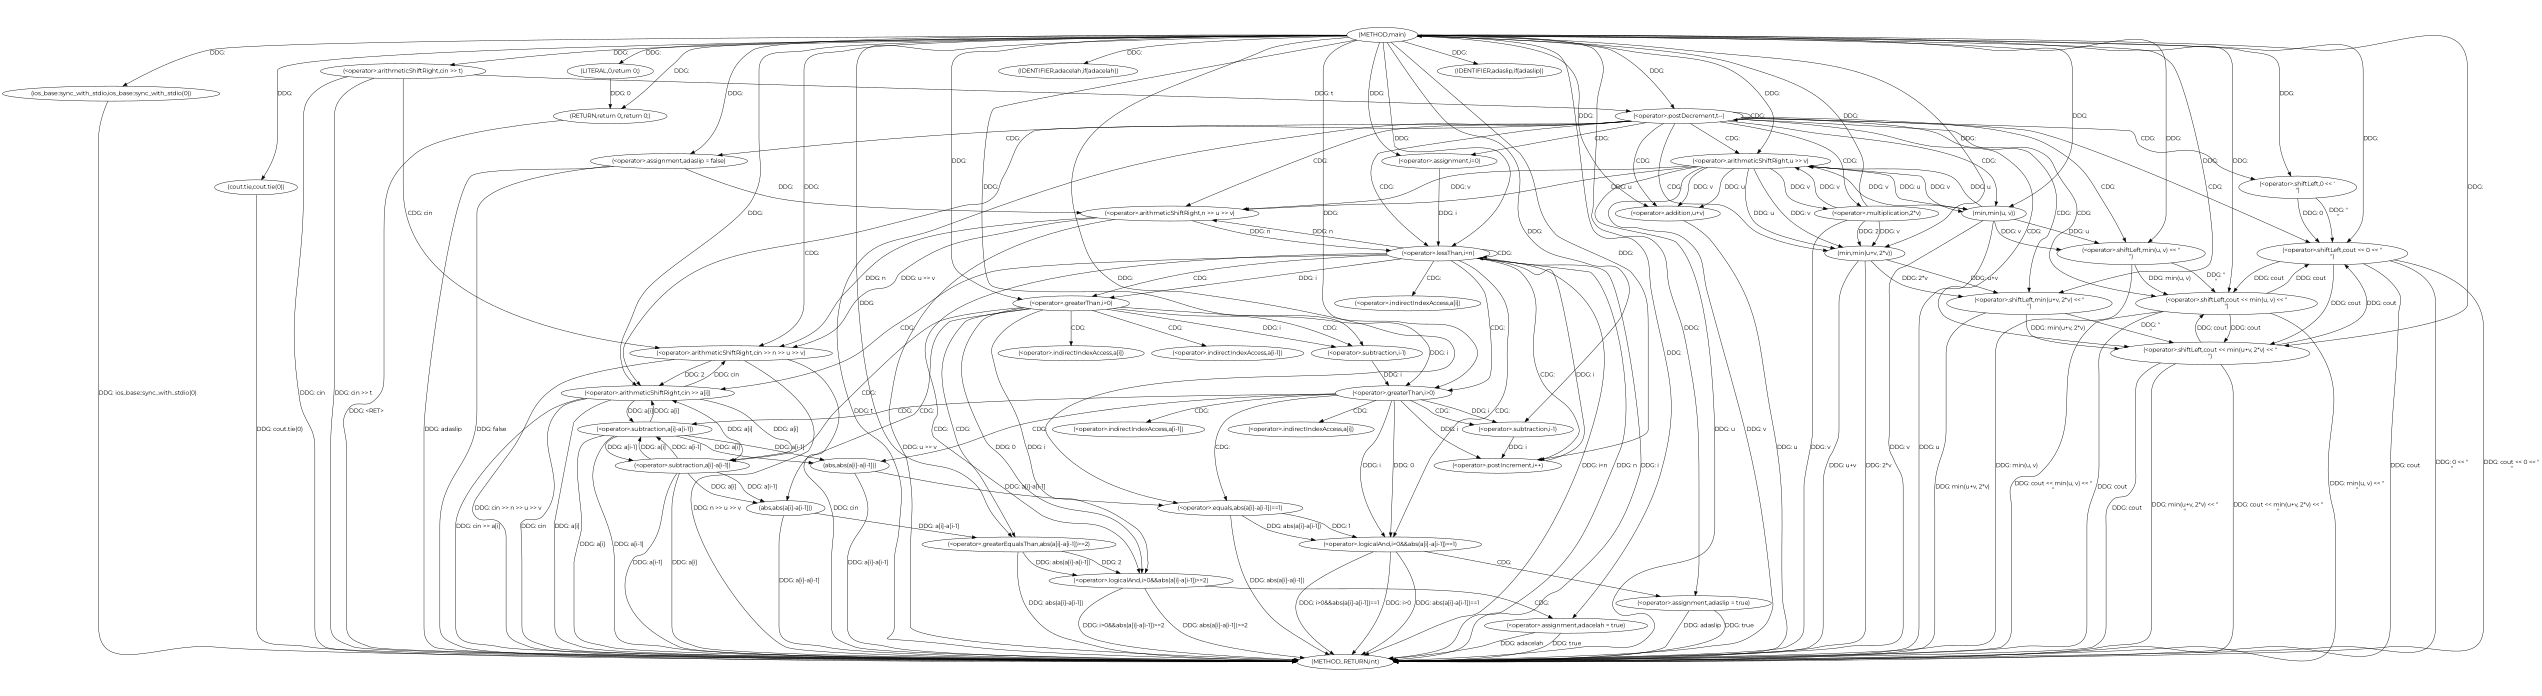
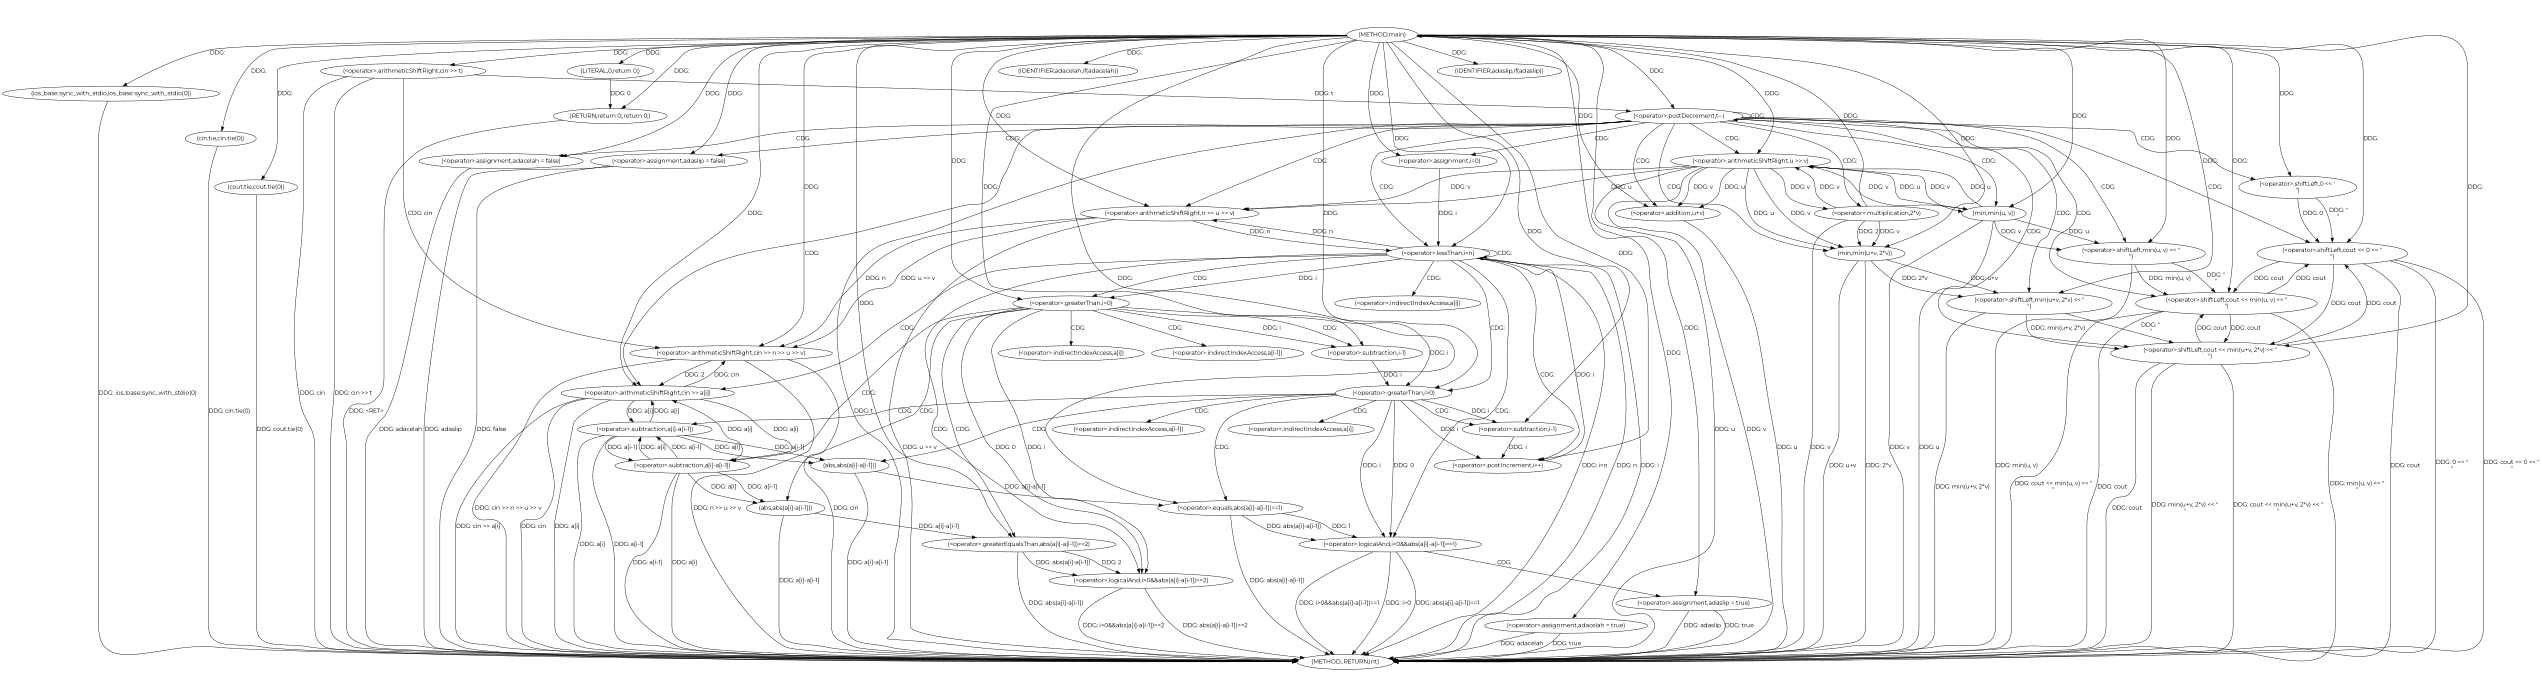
node "(cin.tie,cin.tie(0))": added
node "(<operator>.assignment,adacelah = false)": added
edge "(<operator>.assignment,adaslip = false)" -> "(<operator>.arithmeticShiftRight,n >> u >> v)": now "(METHOD,main)" -> "(<operator>.arithmeticShiftRight,n >> u >> v)"
edge "(<operator>.logicalAnd,i>0&&abs(a[i]-a[i-1])>=2)" -> "(<operator>.assignment,adacelah = true)": removed, label "CDG:"
